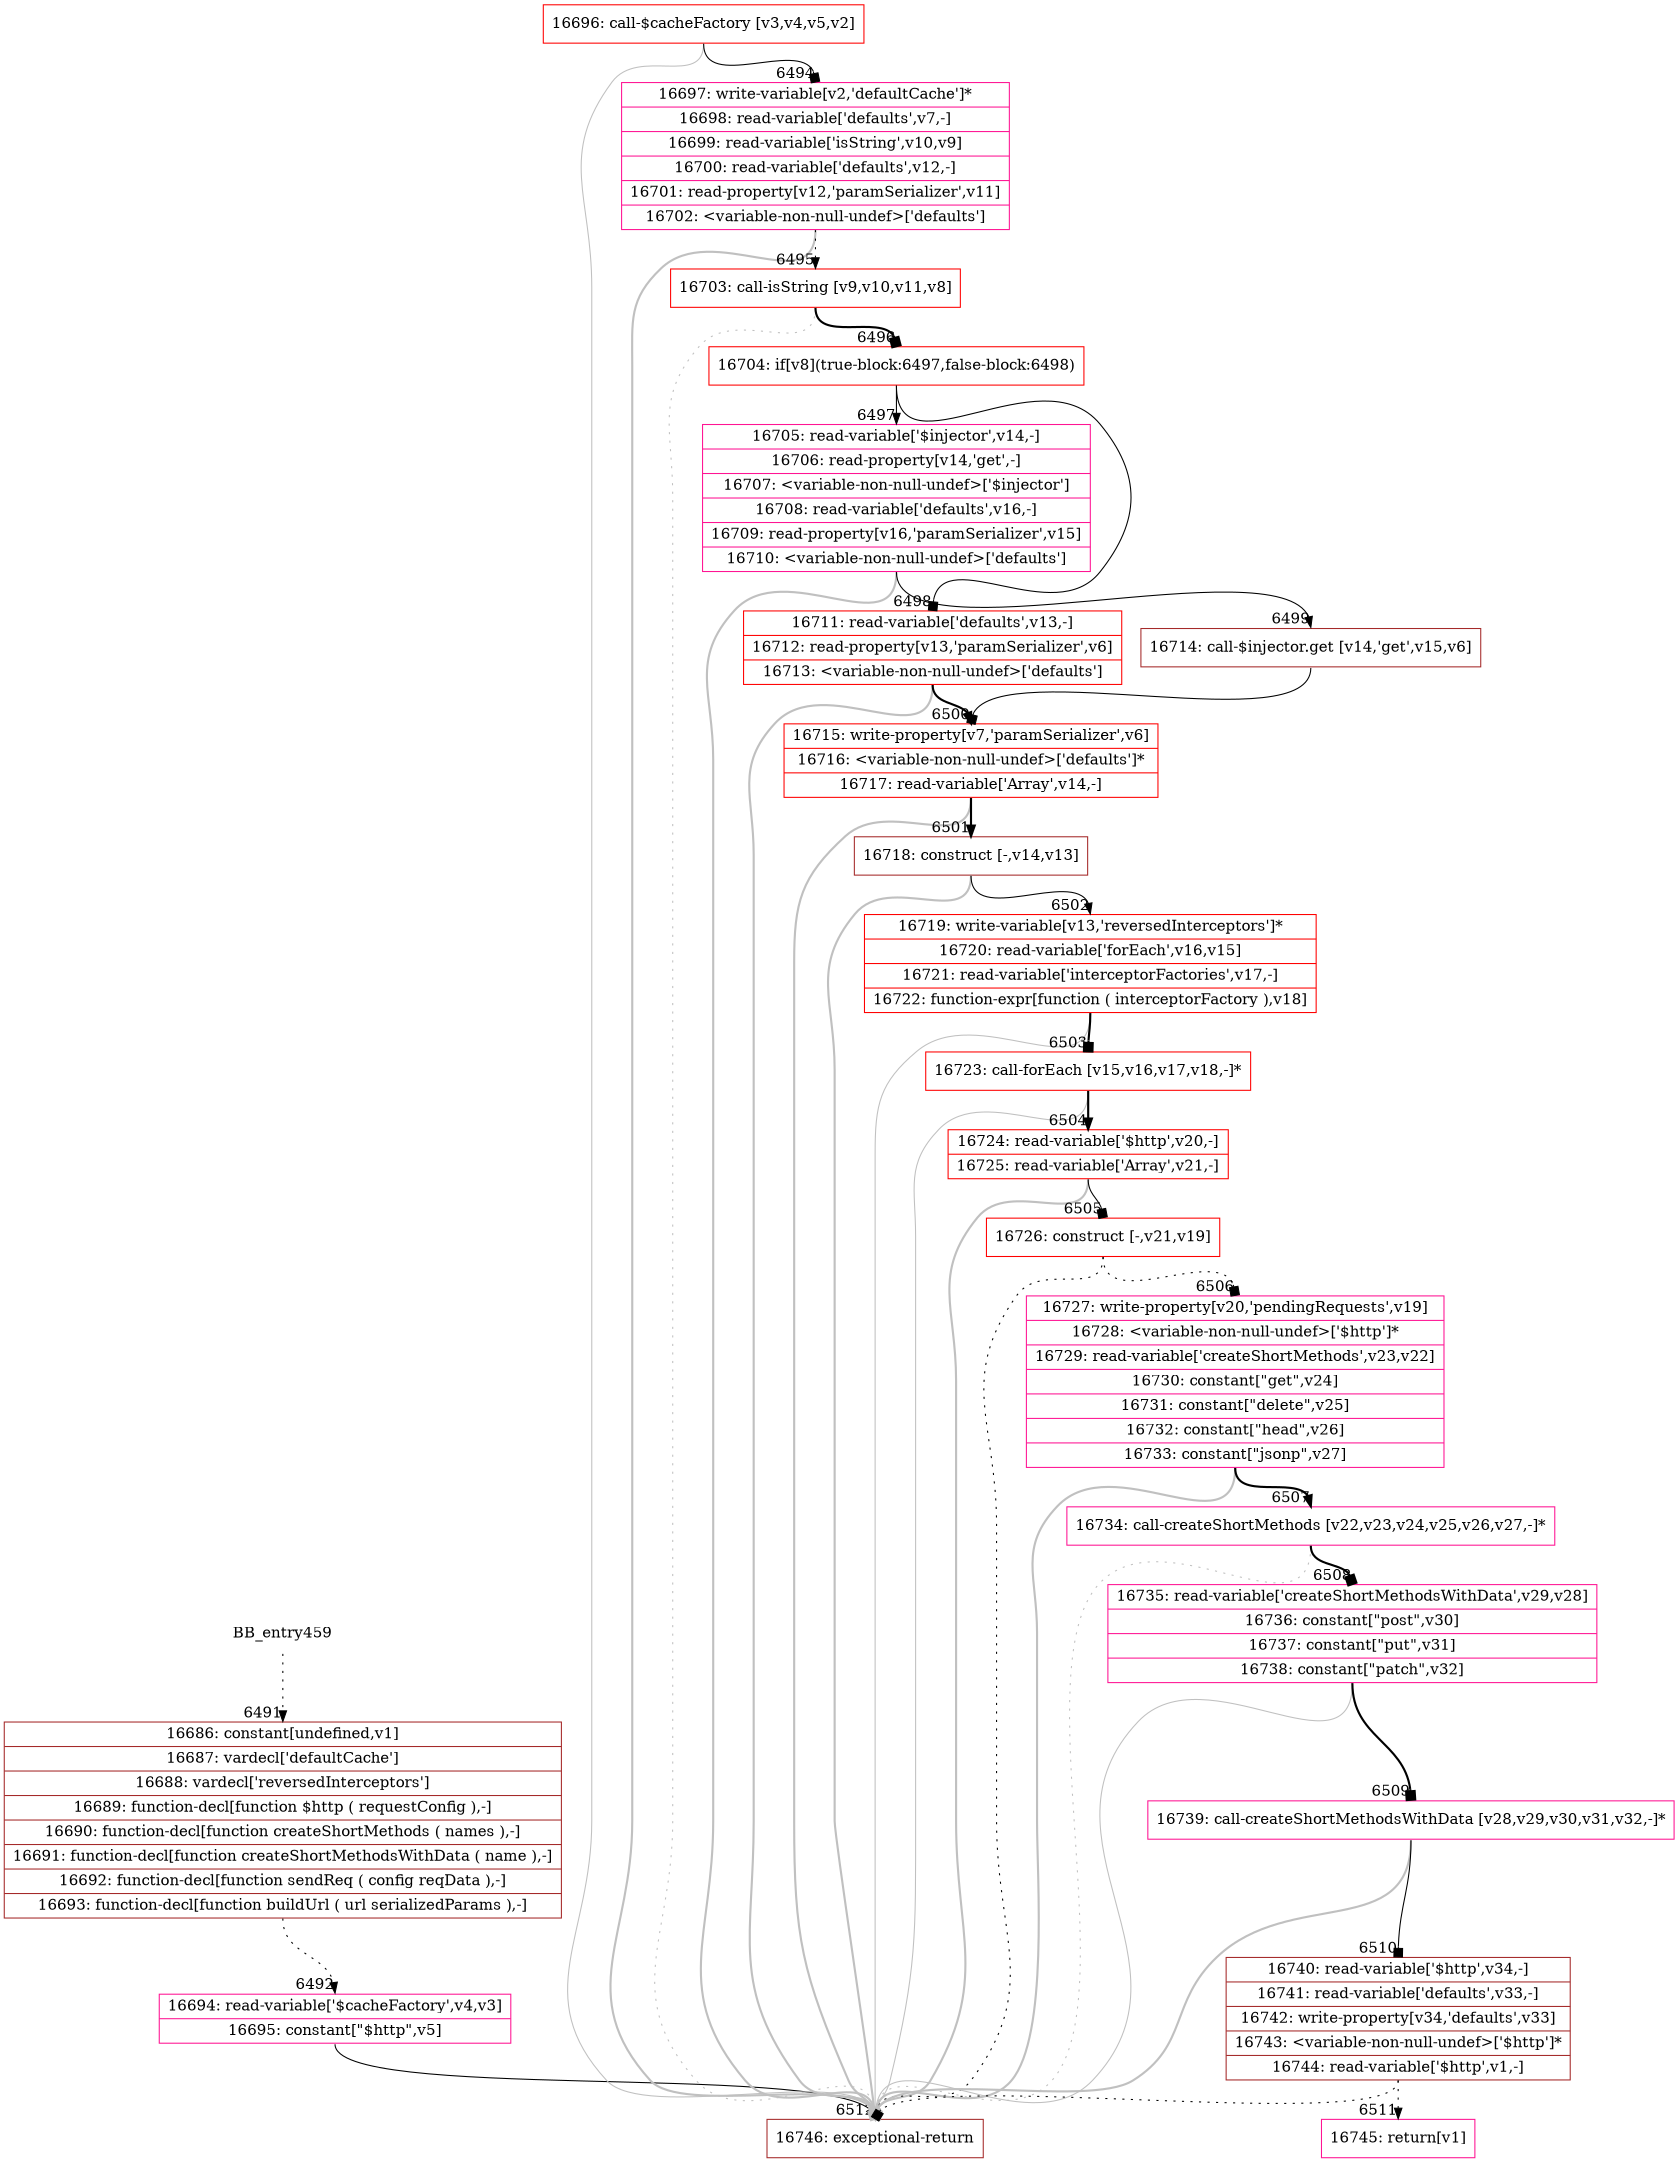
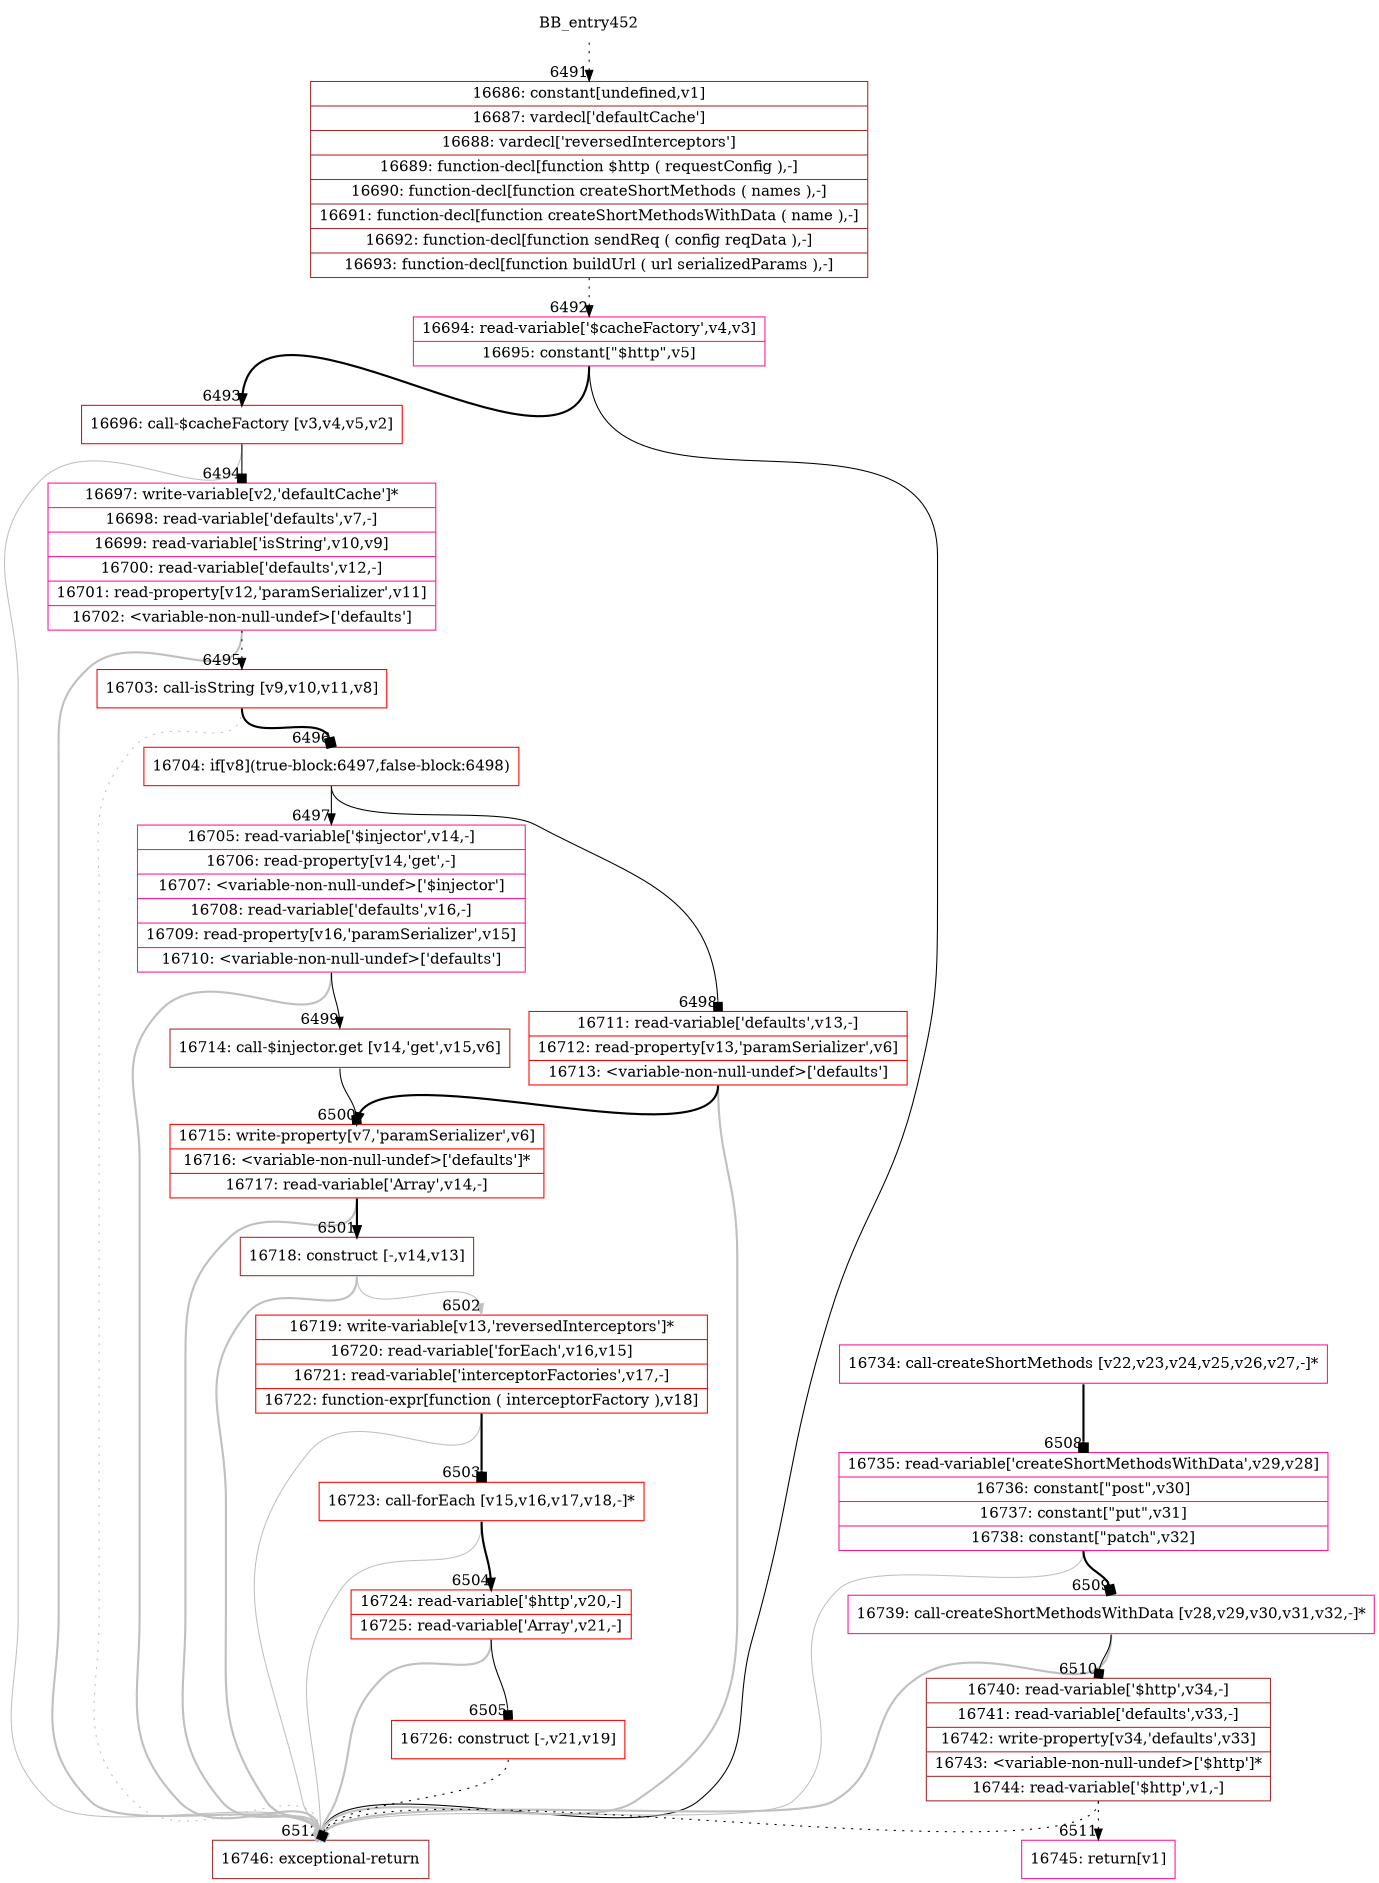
edge "16694: read-variable['$cacheFactory',v4,v3]" -> "16696: call-$cacheFactory [v3,v4,v5,v2]": added
edge "16718: construct [-,v14,v13]" -> "16719: write-variable[v13,'reversedInterceptors']*": color black -> gray
node "16727: write-property[v20,'pendingRequests',v19]": removed
node "BB_entry459": label "BB_entry459" -> "BB_entry452"
edge "16734: call-createShortMethods [v22,v23,v24,v25,v26,v27,-]*" -> "16746: exceptional-return": removed
